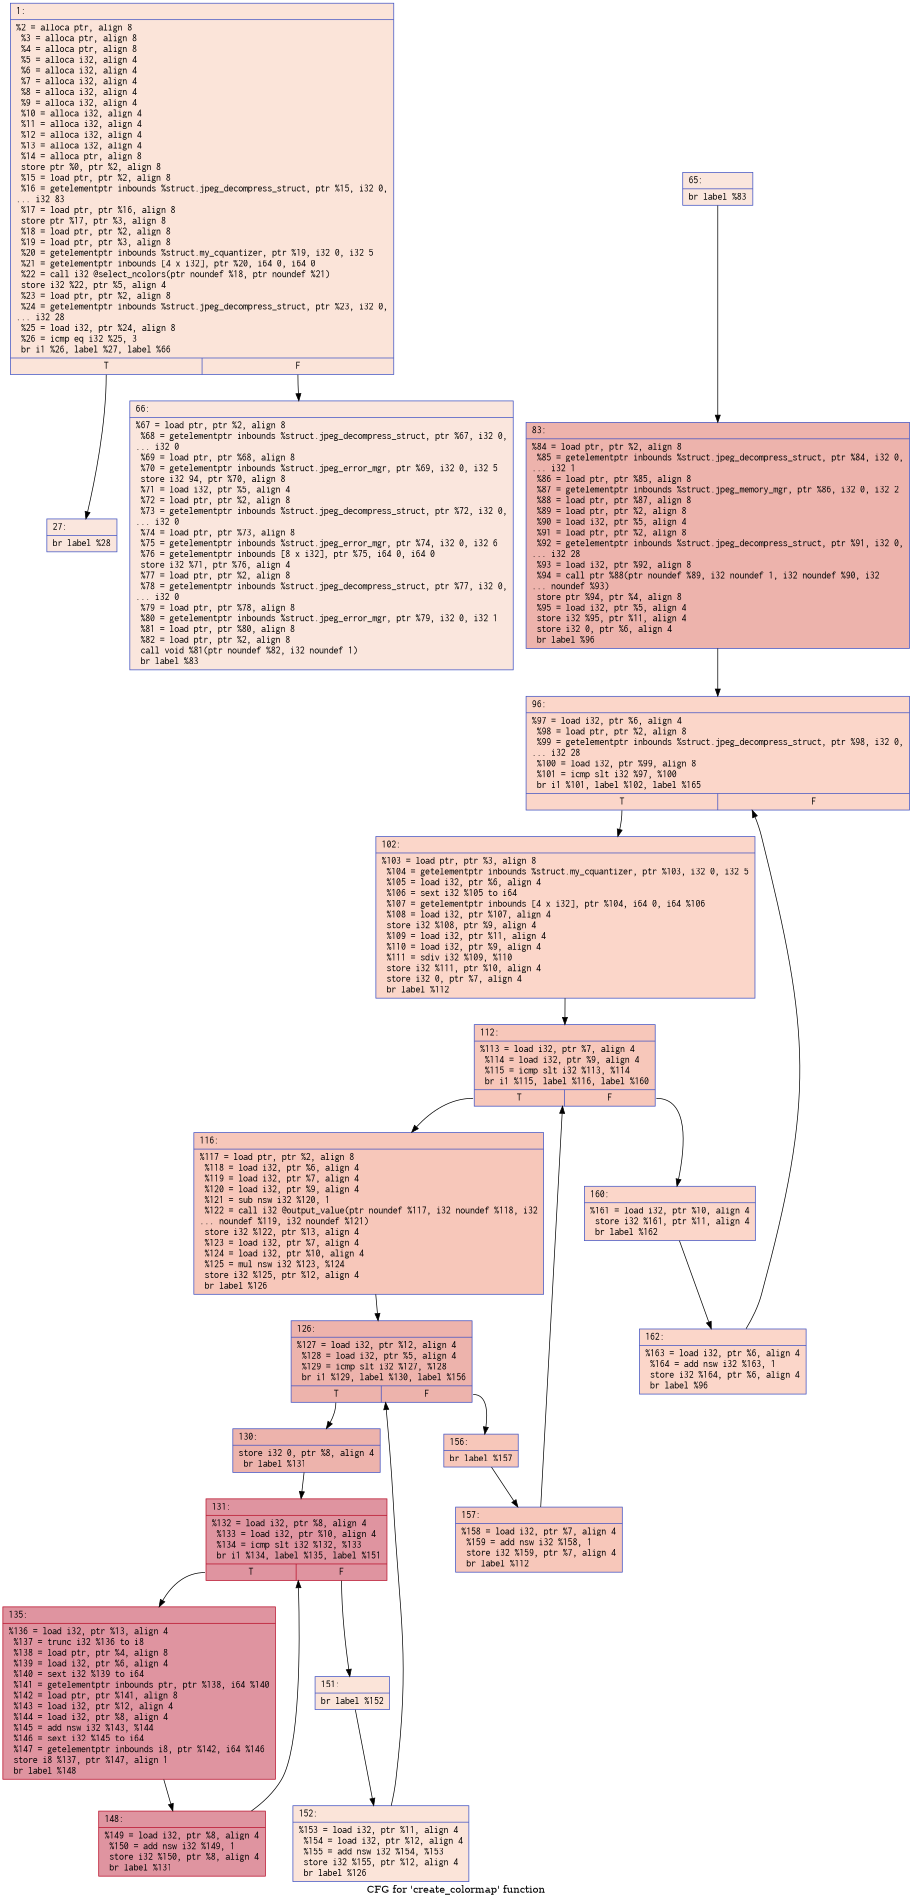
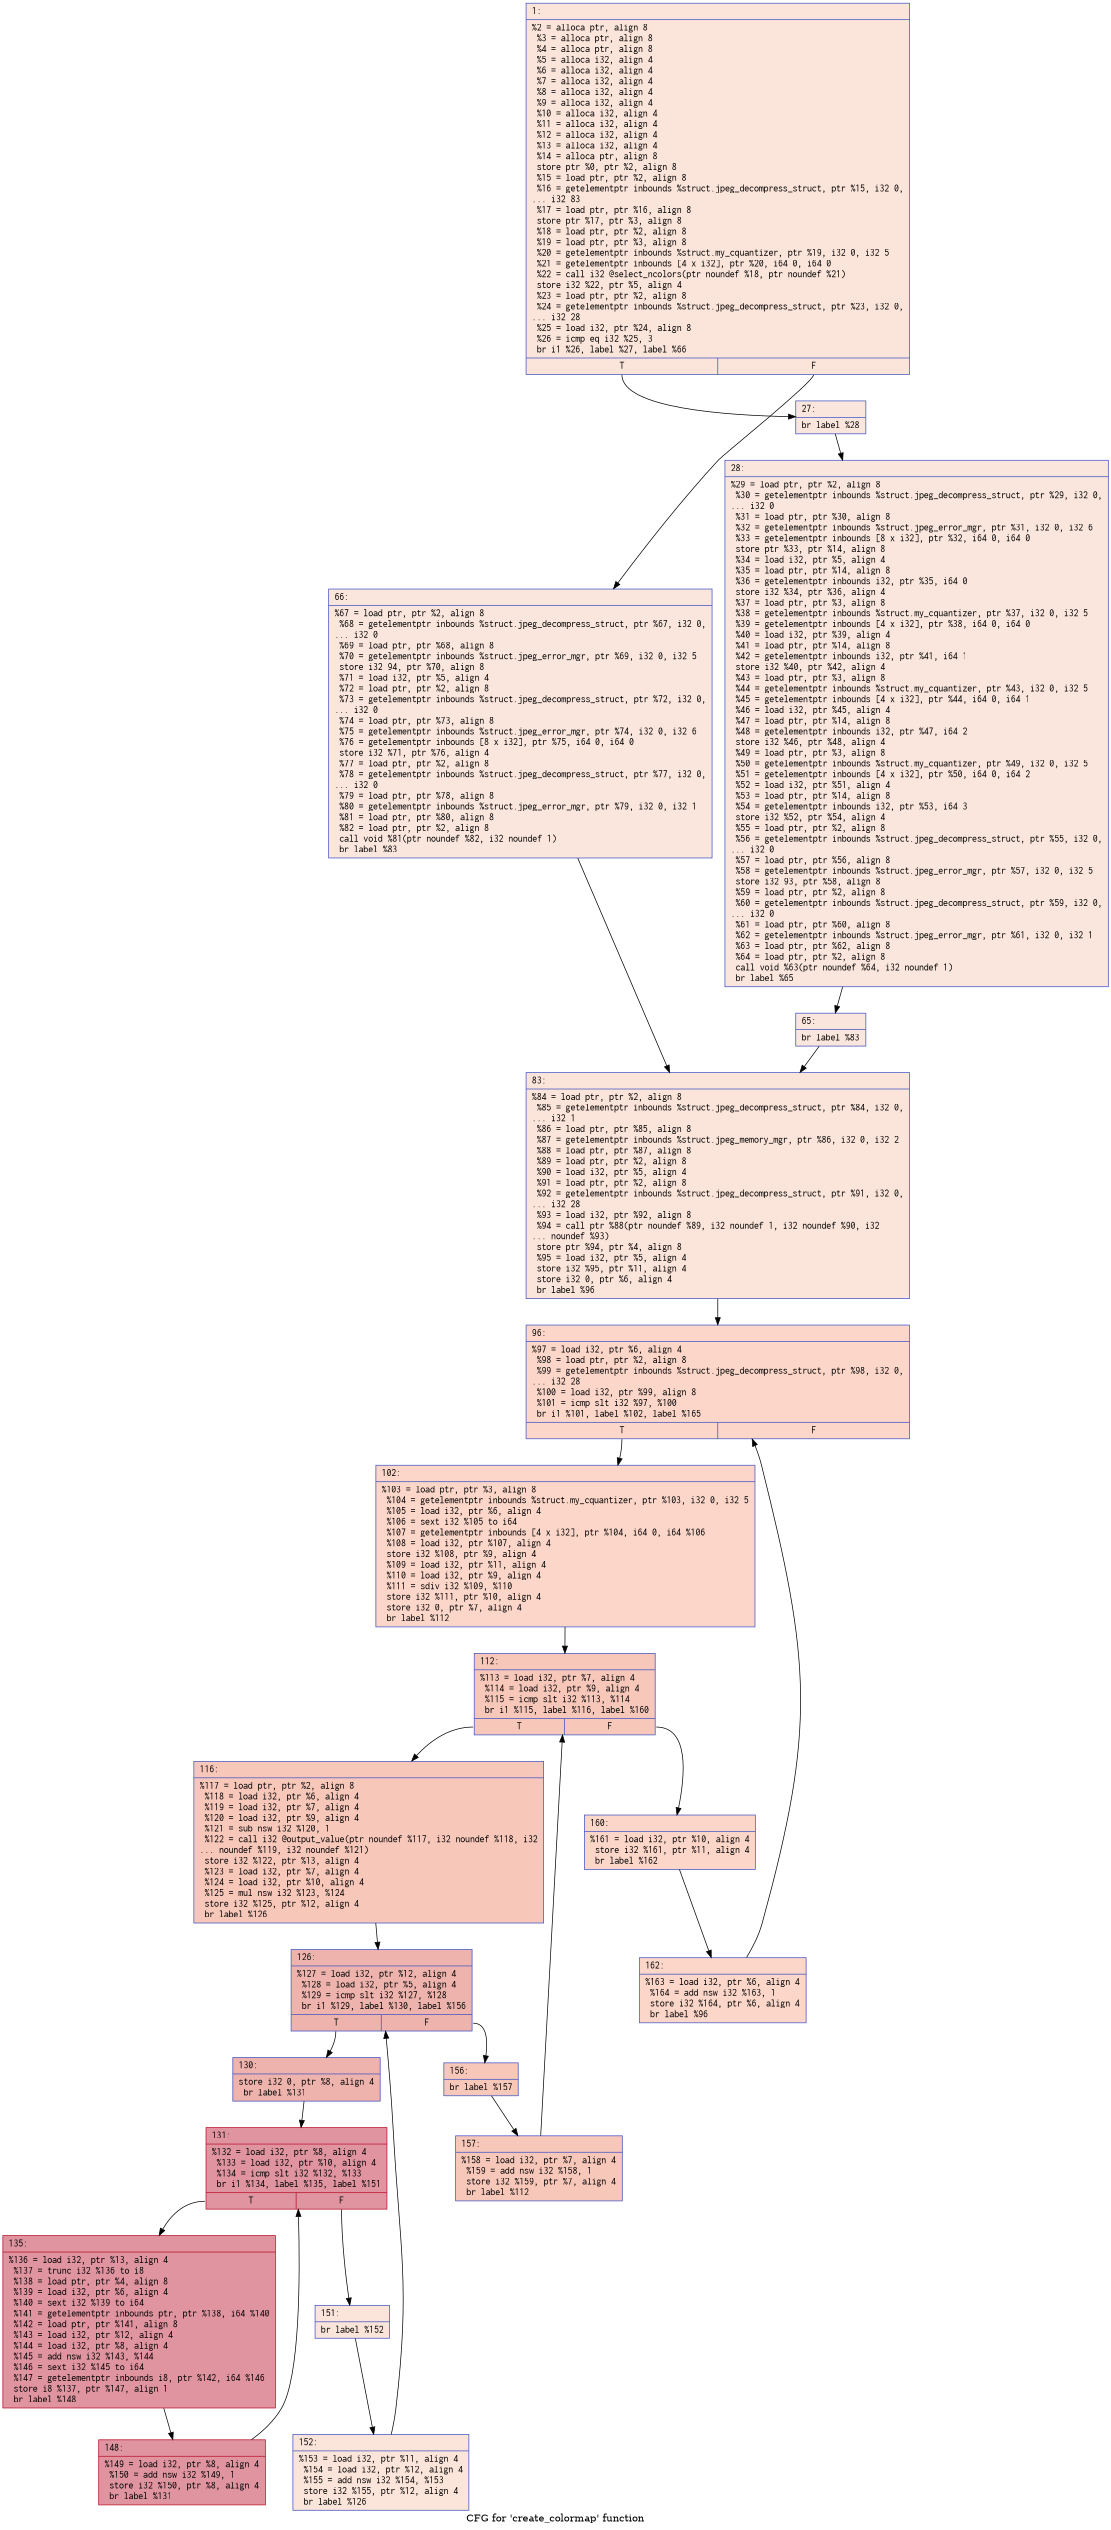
node "83:": fillcolor #d6524470 -> #f5c1a970
node "28:": added
edge "66:" -> "83:": added
